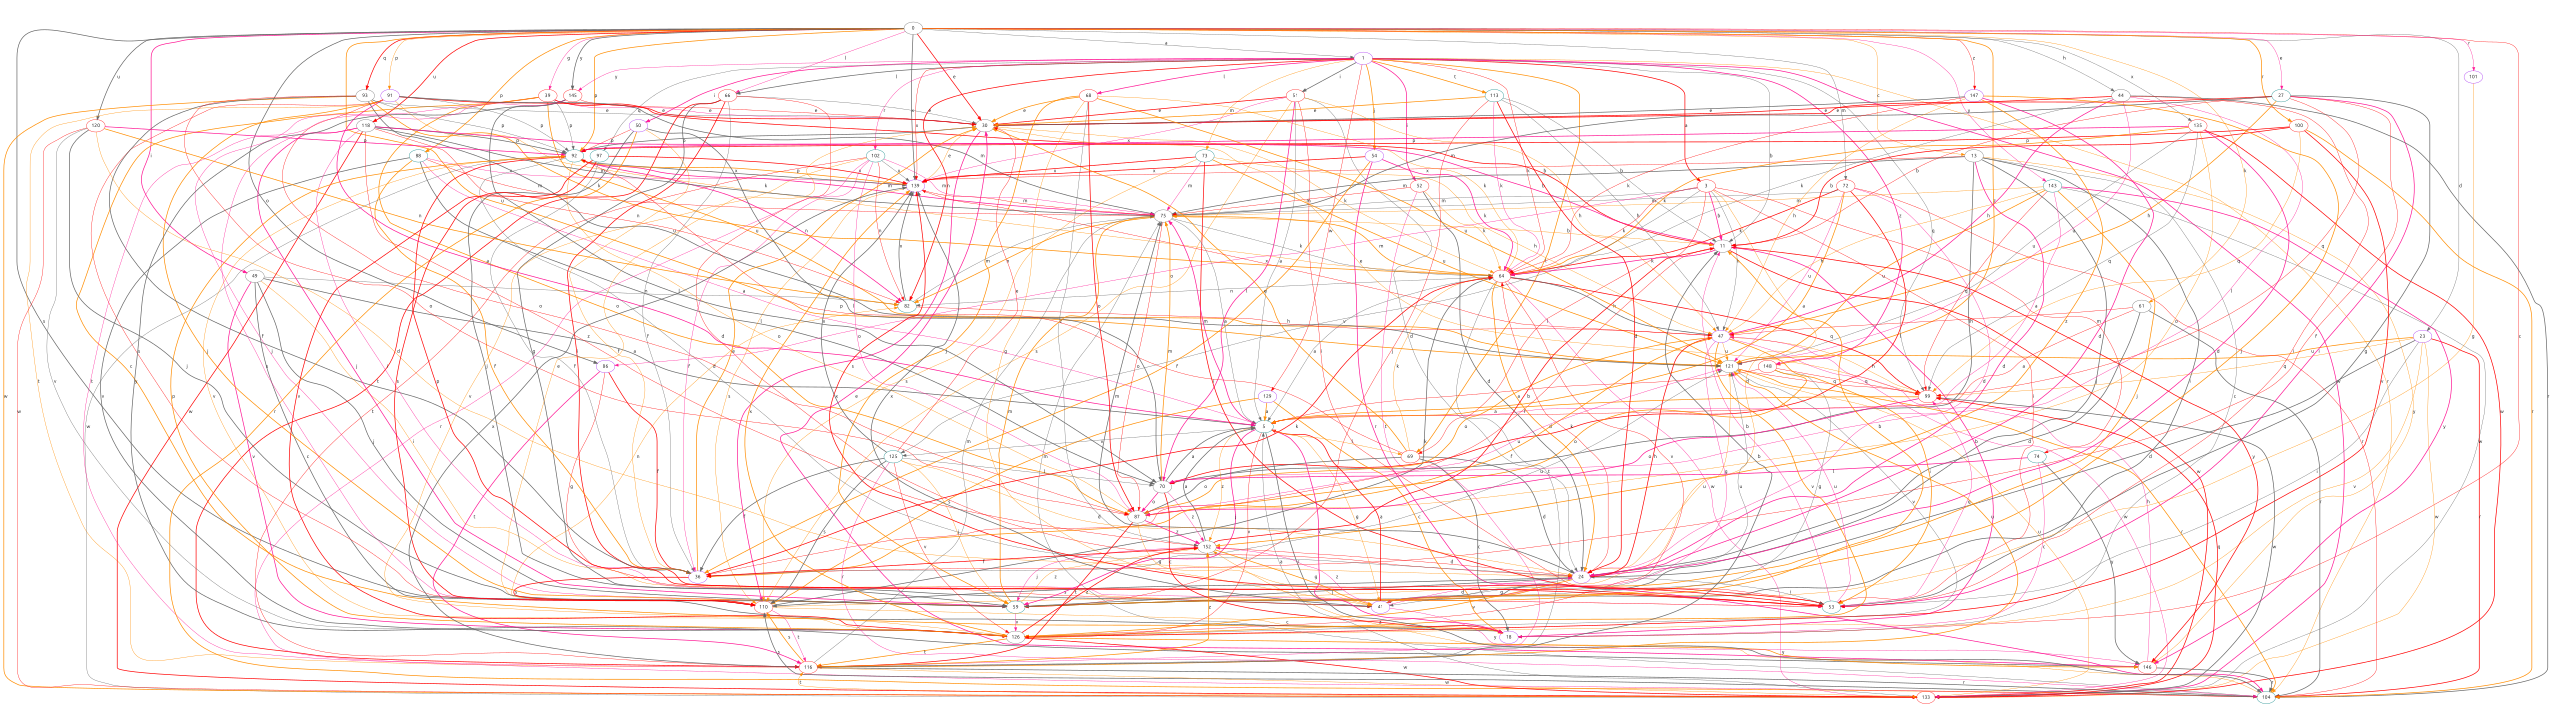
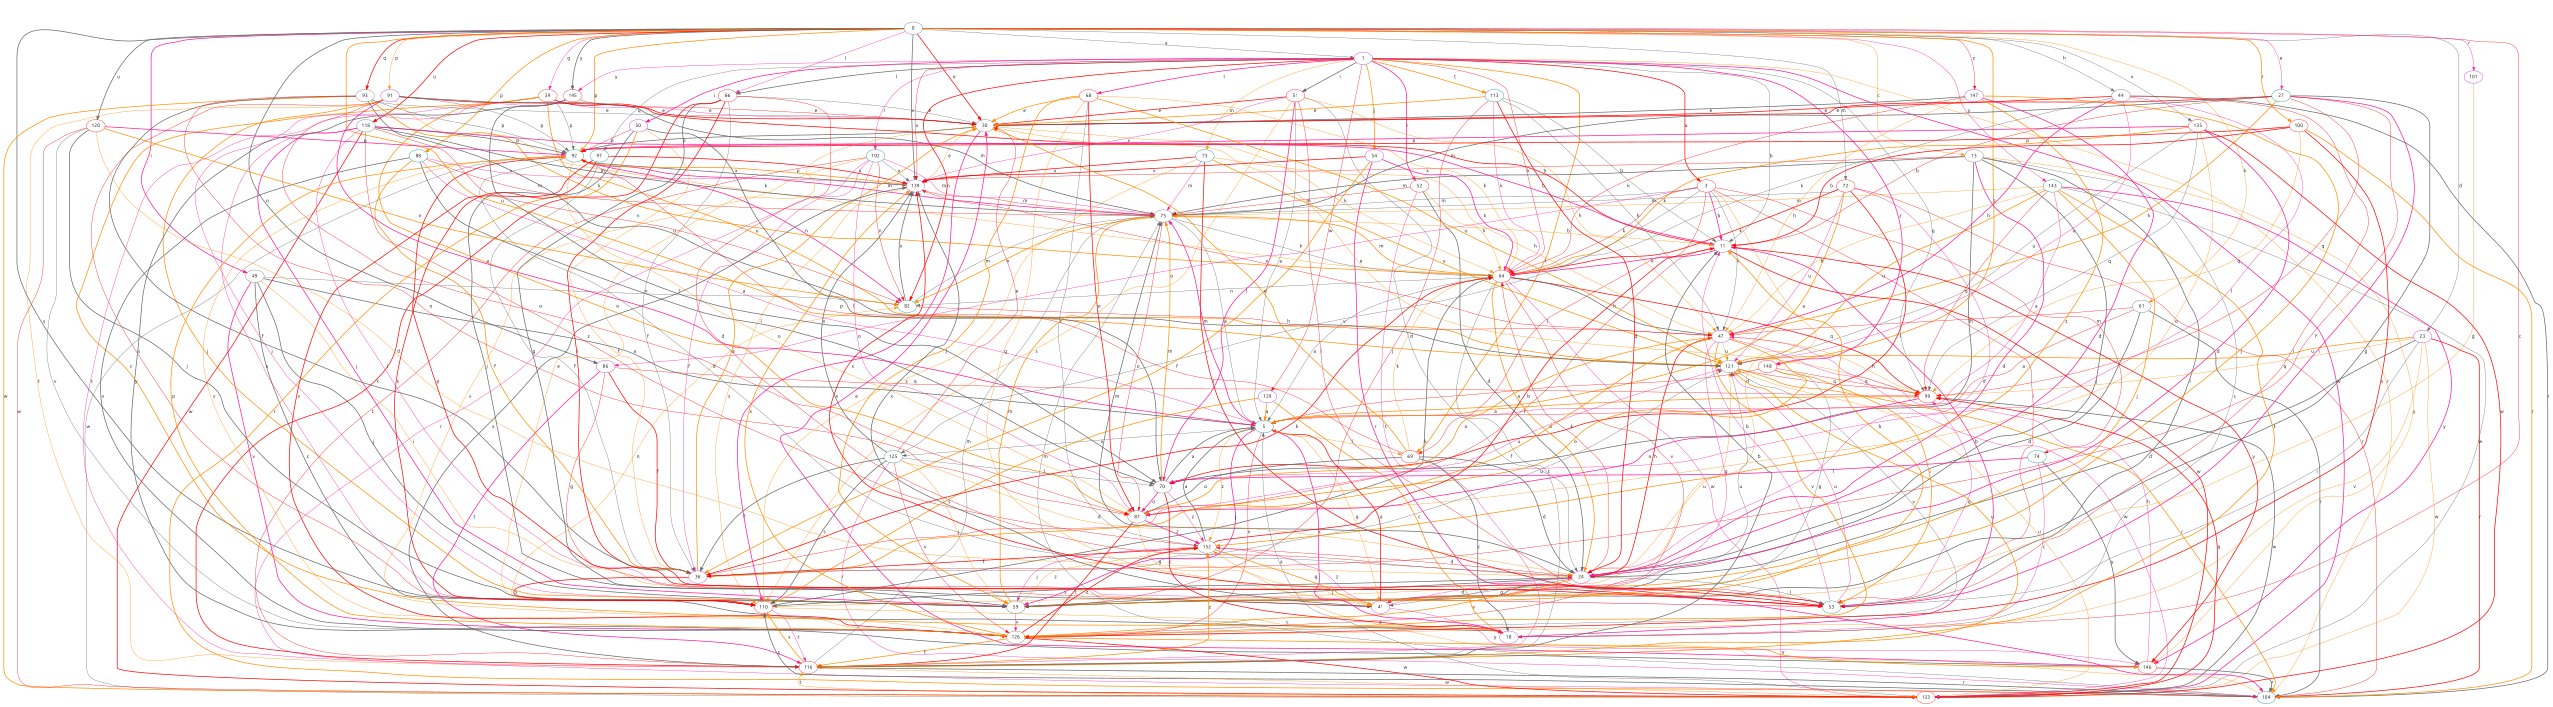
edge "86" -> "99": added, label "q"
edge "143" -> "116": added, label "t"
edge "5" -> "104": removed, label "r"
